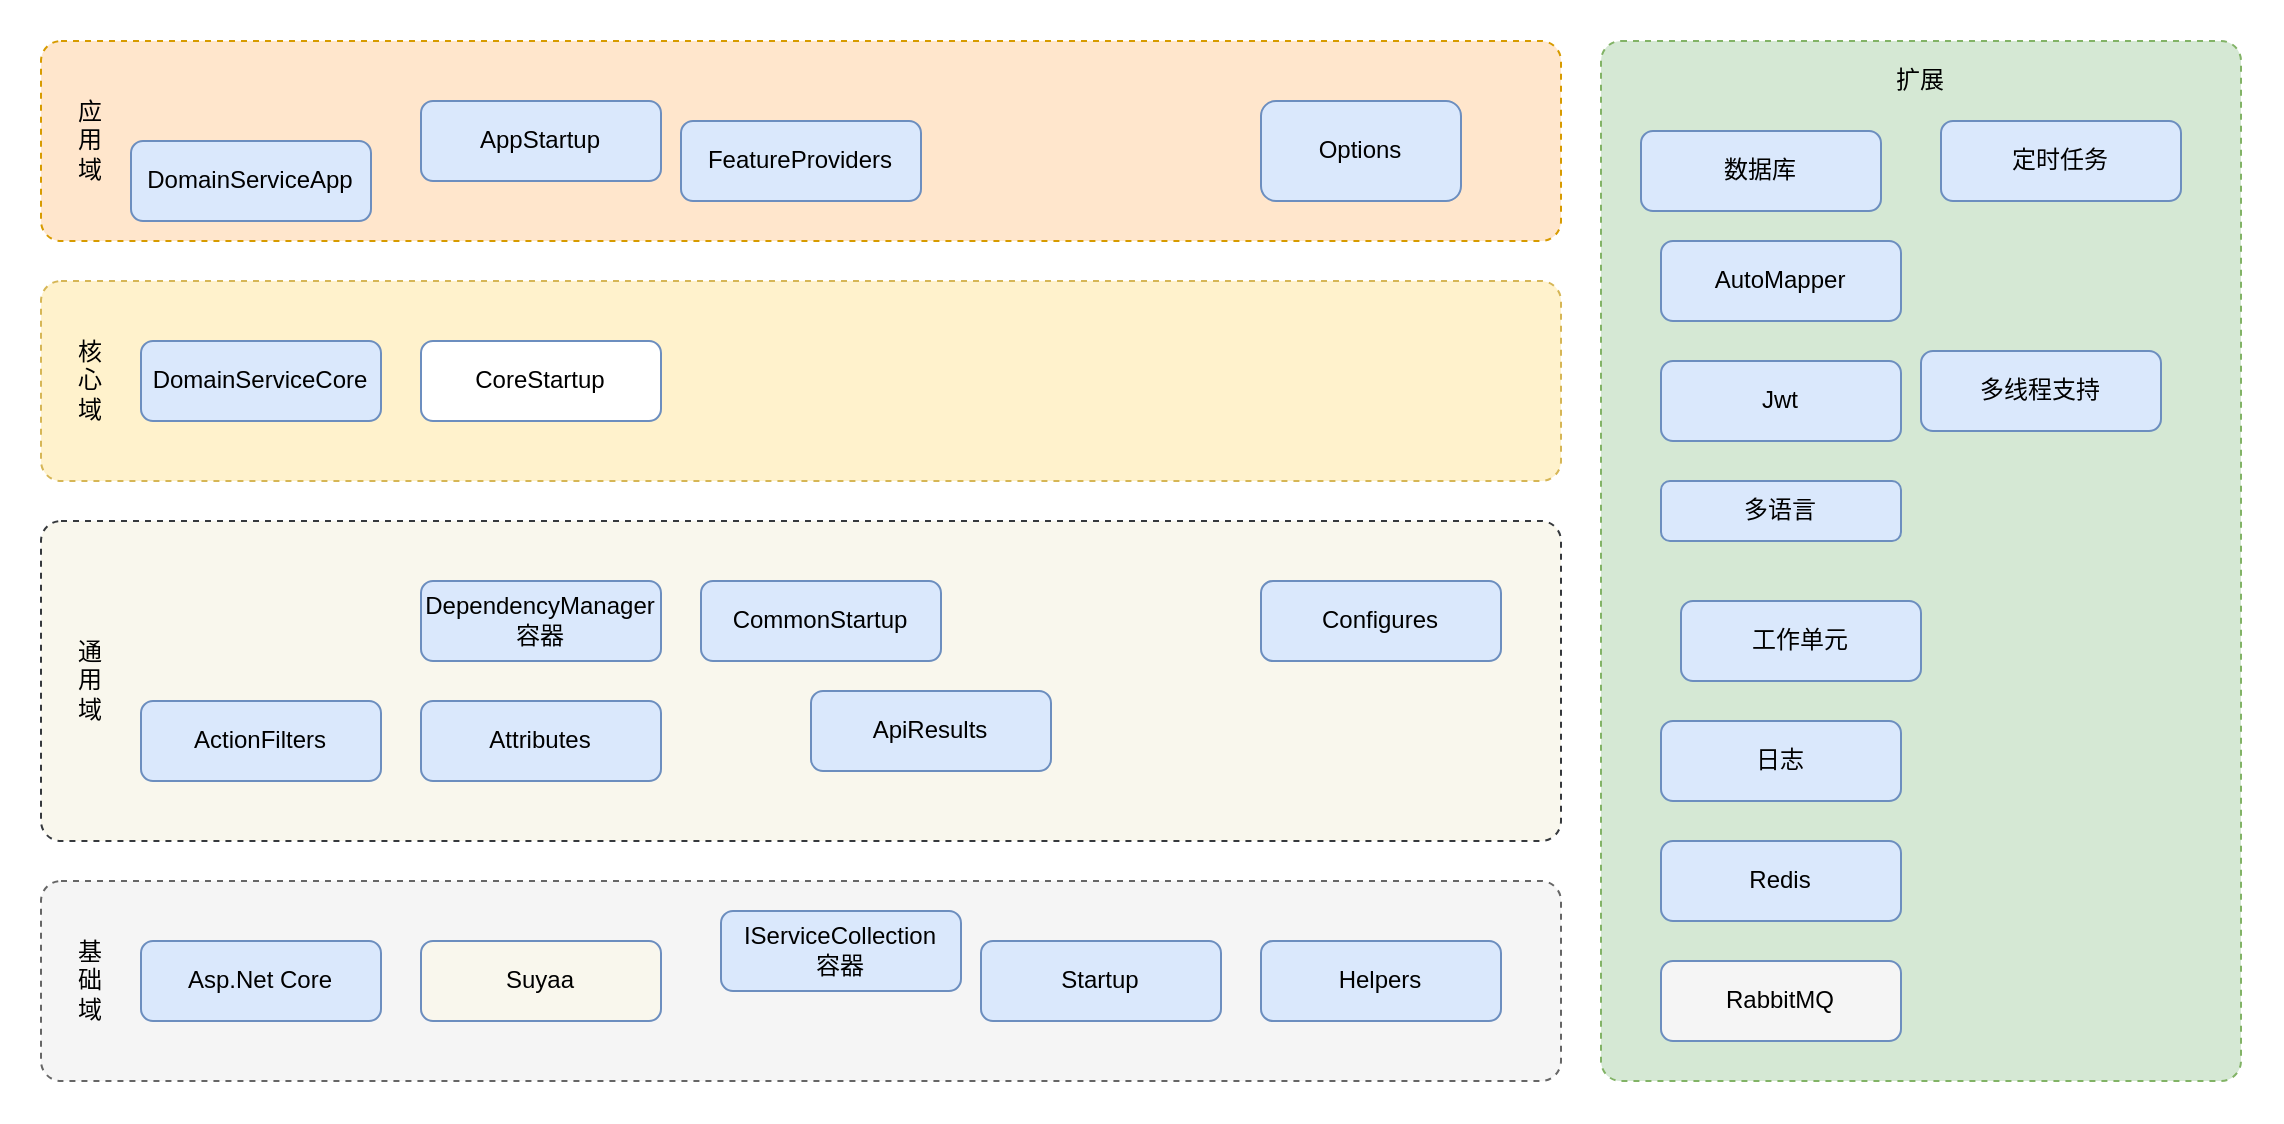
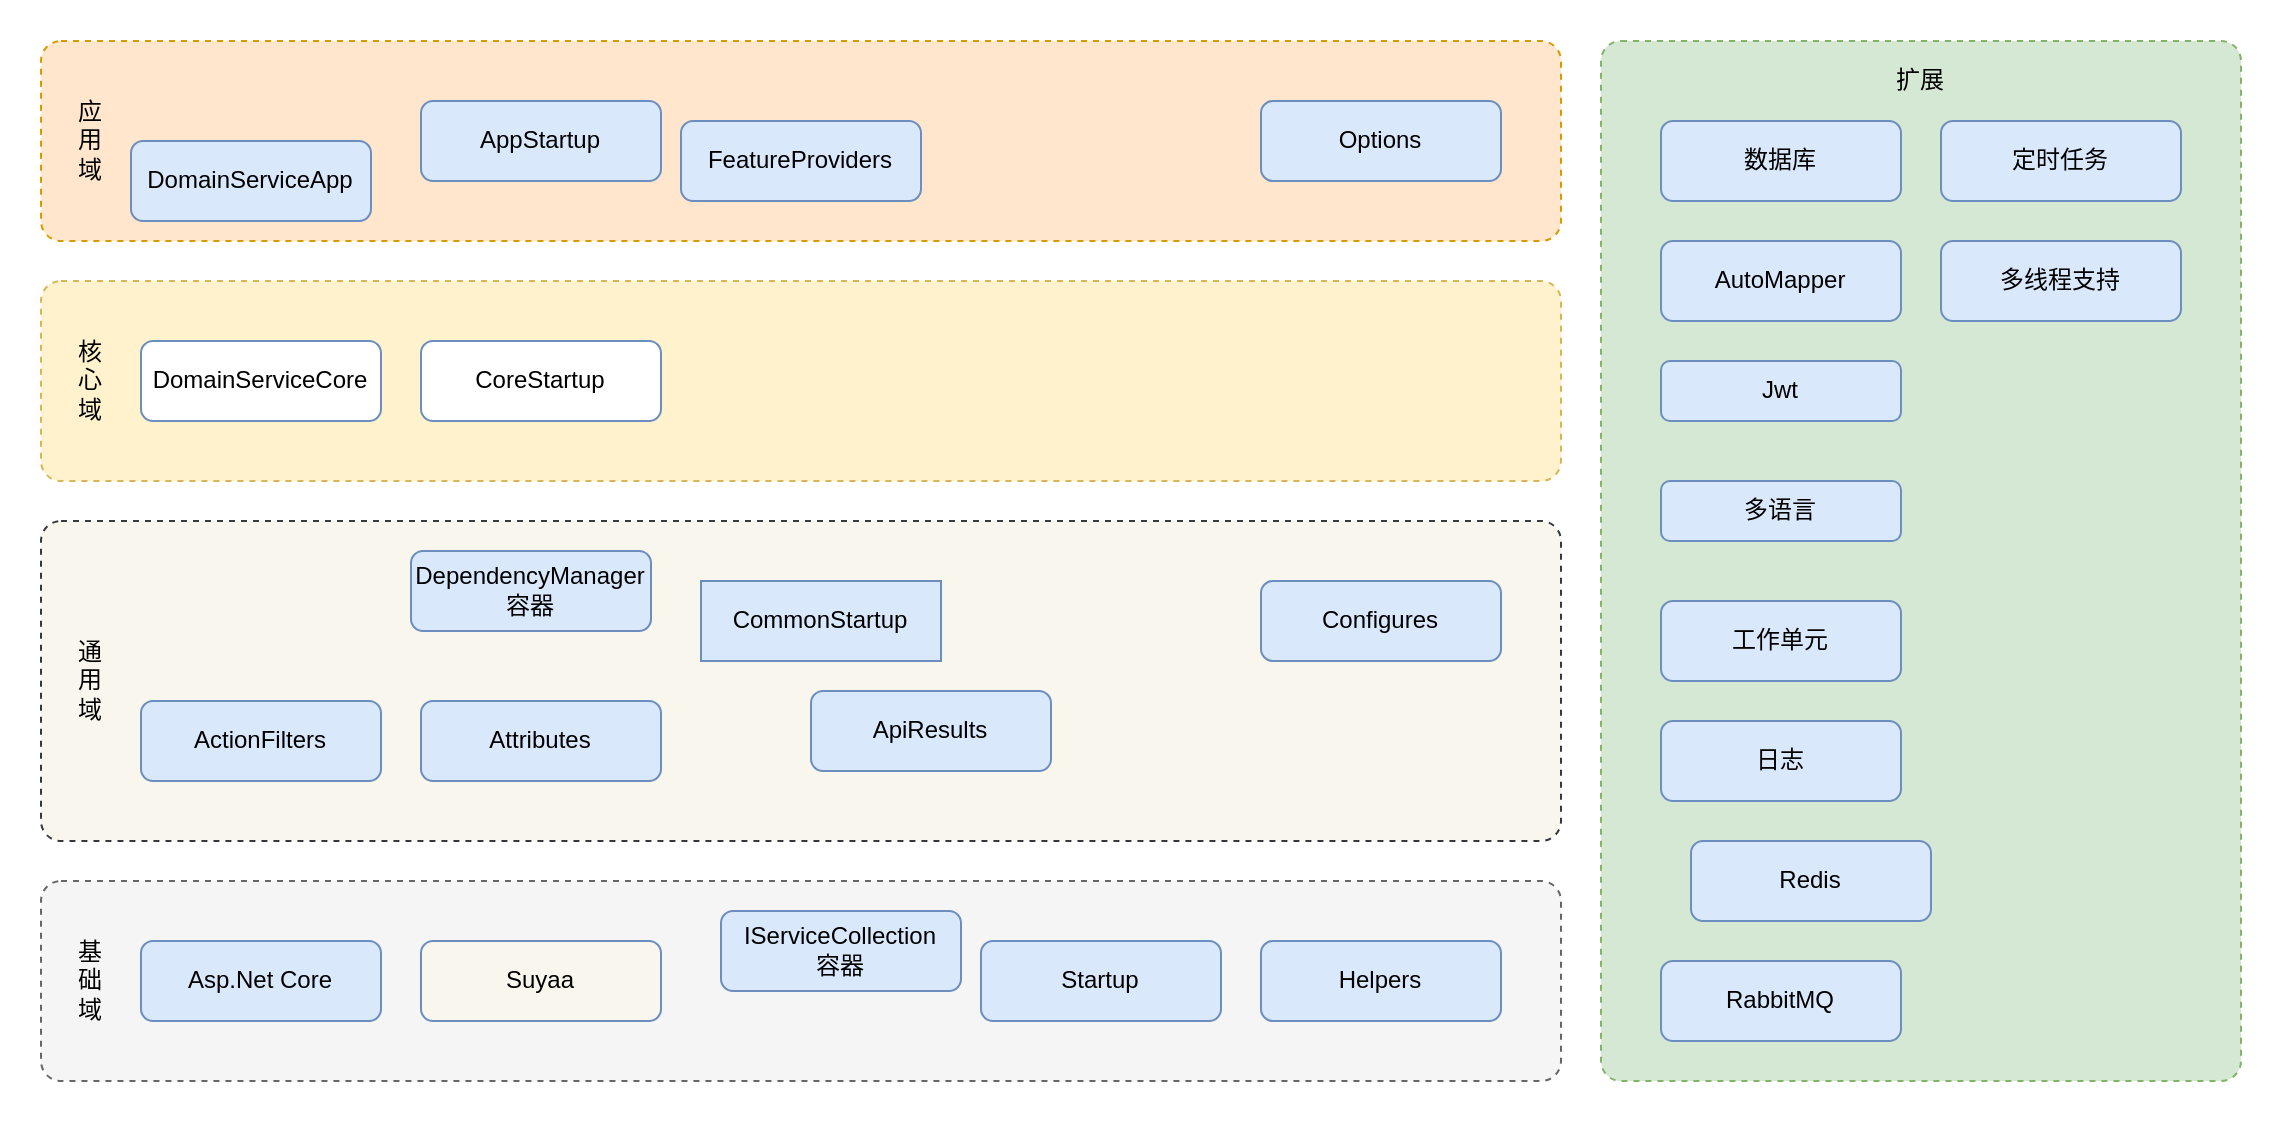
node "Options": size 200x100 -> 240x80
node "数据库": moved (1761, 171) -> (1781, 161)
node "DomainServiceCore": fillcolor #dae8fc -> #ffffff
node "多线程支持": moved (2041, 391) -> (2061, 281)
node "Jwt": size 240x80 -> 240x60
node "DependencyManager 容器": moved (541, 621) -> (531, 591)
node "CommonStartup": shape rounded rectangle -> rectangle
node "工作单元": moved (1801, 641) -> (1781, 641)
node "Redis": moved (1781, 881) -> (1811, 881)
node "RabbitMQ": fillcolor #f5f5f5 -> #dae8fc
